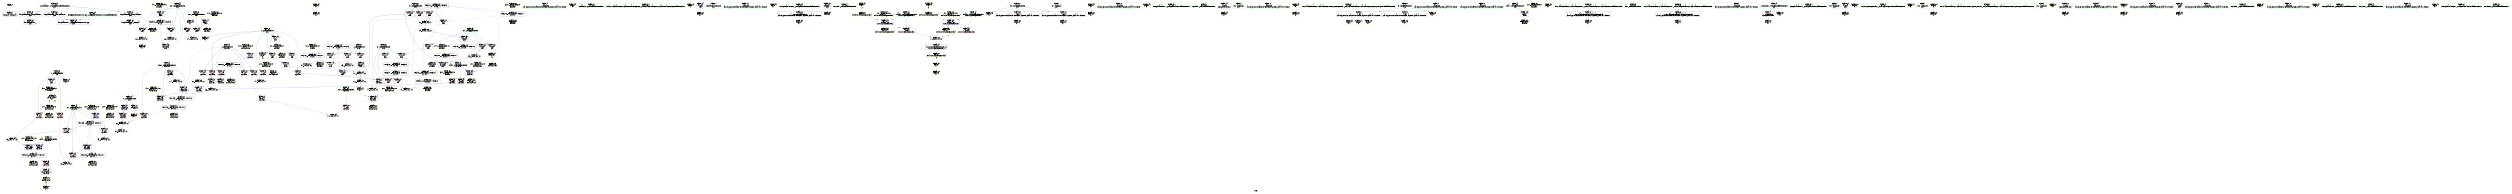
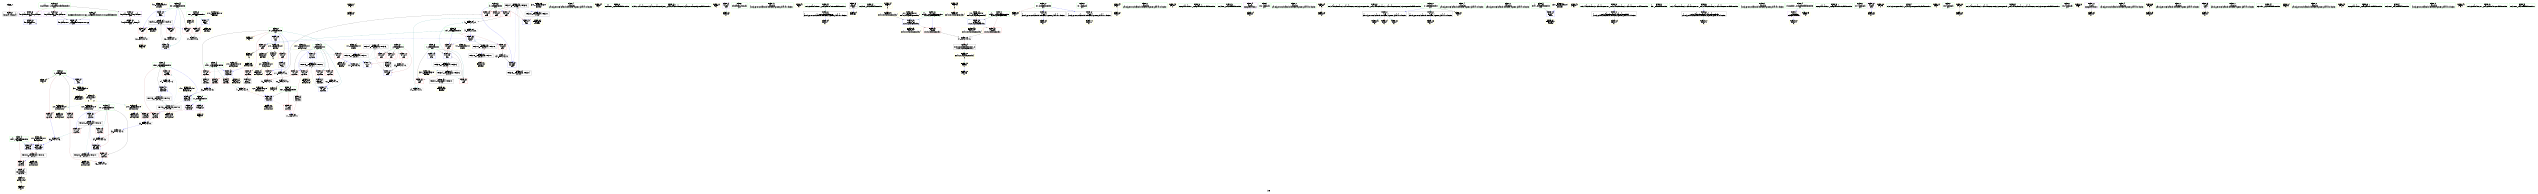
node "NodeID: 288": added
